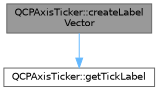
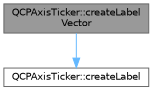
node "QCPAxisTicker::getTickLabel": label "QCPAxisTicker::getTickLabel" -> "QCPAxisTicker::createLabel"
